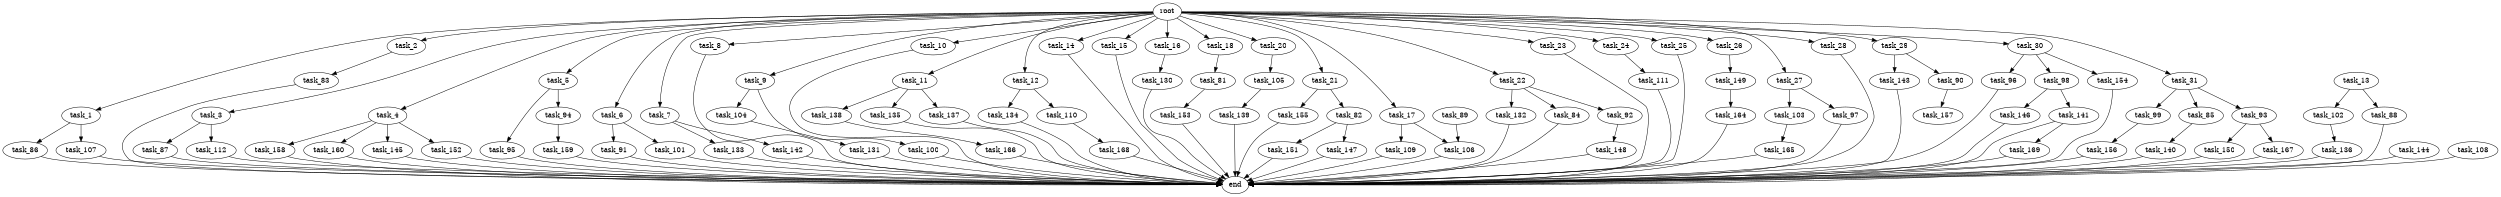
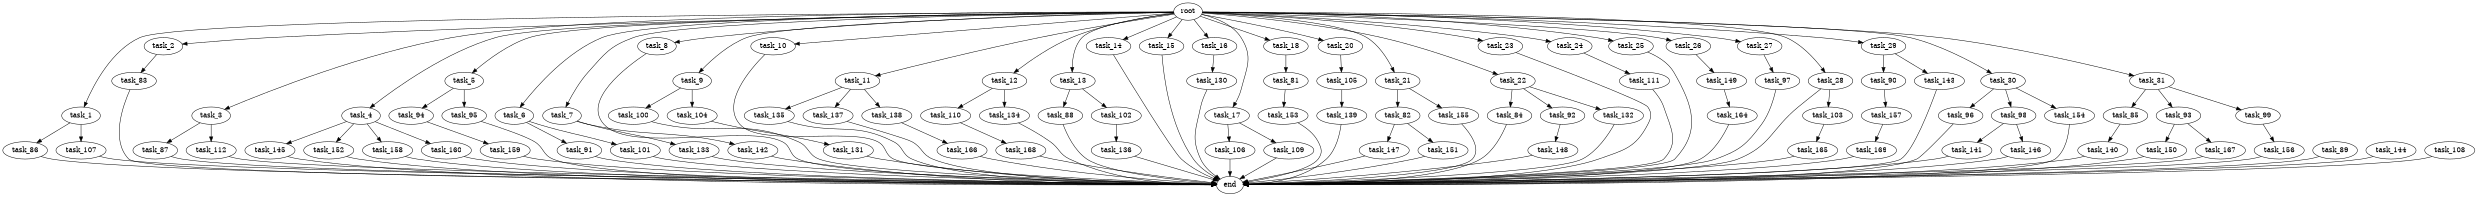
edge "root" -> "task_13": added
edge "task_27" -> "task_103": now "task_28" -> "task_103"
edge "task_89" -> "task_106": now "task_89" -> "end"
edge "task_141" -> "task_169": now "task_157" -> "task_169"
